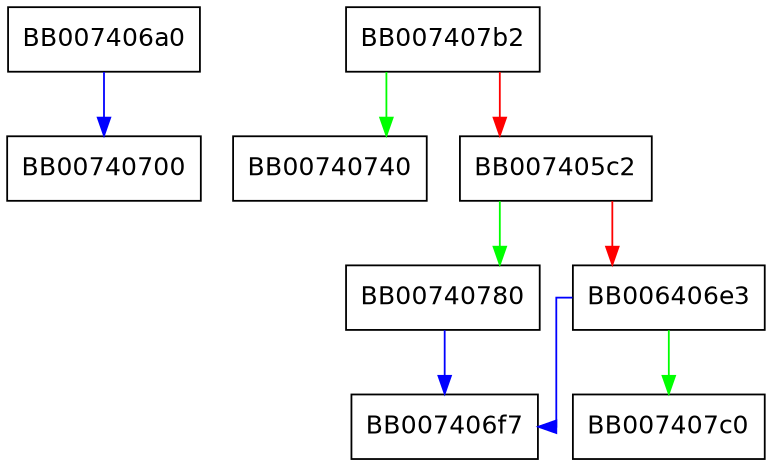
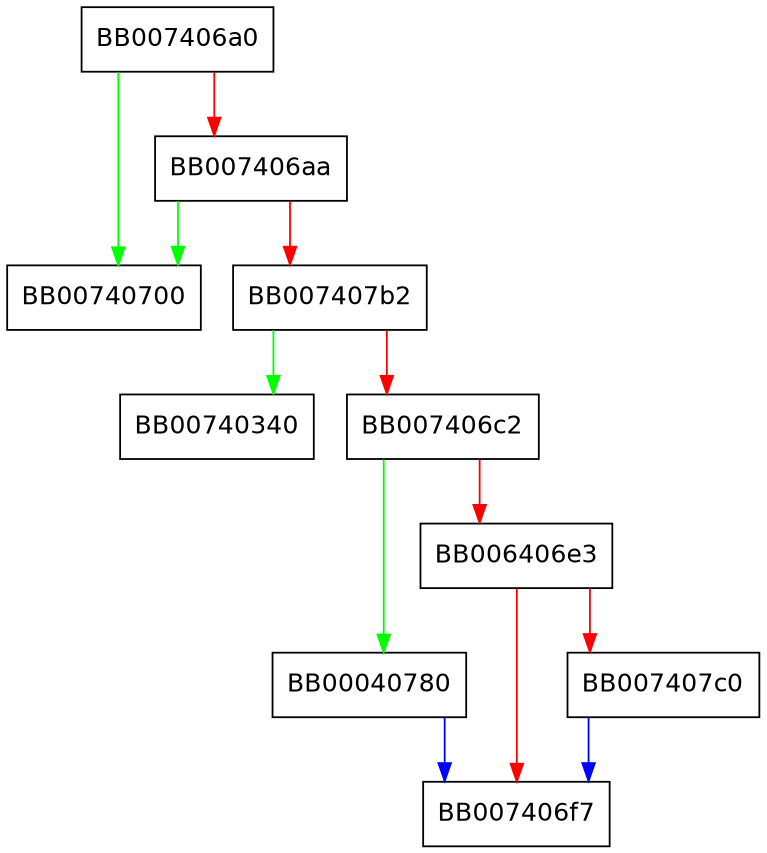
edge "BB007406a0" -> "BB00740700": color blue -> green
node "BB007406aa": added
node "BB00740740": label "BB00740740" -> "BB00740340"
node "BB007405c2": label "BB007405c2" -> "BB007406c2"
node "BB00740780": label "BB00740780" -> "BB00040780"
edge "BB006406e3" -> "BB007407c0": color green -> red
edge "BB006406e3" -> "BB007406f7": color blue -> red
edge "BB007407c0" -> "BB007406f7": added
